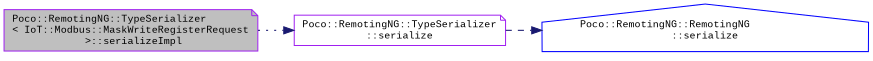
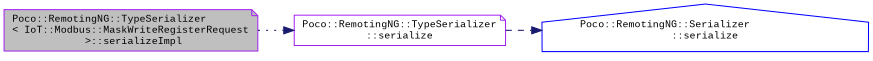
node "Poco::RemotingNG::RemotingNG ::serialize": label "Poco::RemotingNG::RemotingNG ::serialize" -> "Poco::RemotingNG::Serializer ::serialize"
